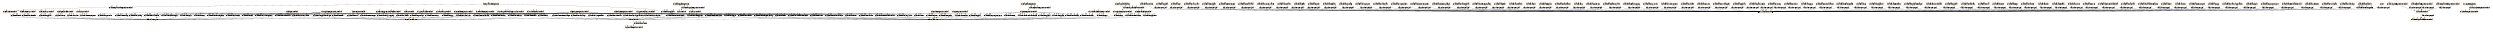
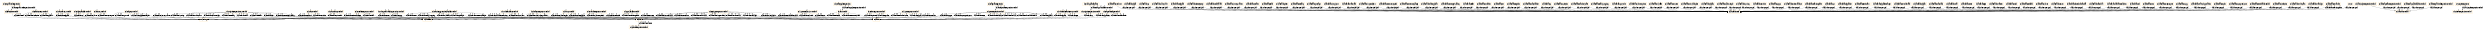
edge "ml:RegularizedRegression" -> "xsd:int": now "ml:ElasticNetCVMethod" -> "xsd:int"
node "ml:PerceptronMethod": removed
edge "ml:hasTrainMethod" -> "ml:hasBinaryClassificationMethod": reversed
